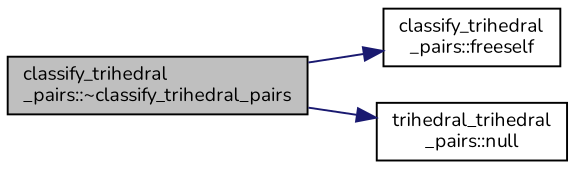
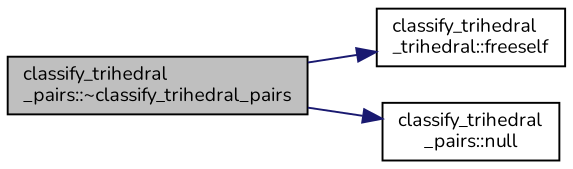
node "classify_trihedral _pairs::freeself": label "classify_trihedral _pairs::freeself" -> "classify_trihedral _trihedral::freeself"
node "trihedral_trihedral _pairs::null": label "trihedral_trihedral _pairs::null" -> "classify_trihedral _pairs::null"
